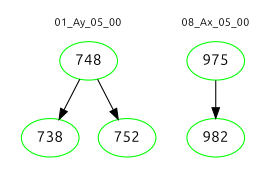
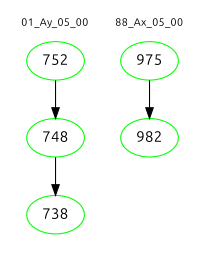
cluster "08_Ax_05_00": label "08_Ax_05_00" -> "88_Ax_05_00"
edge "748" -> "752": reversed
